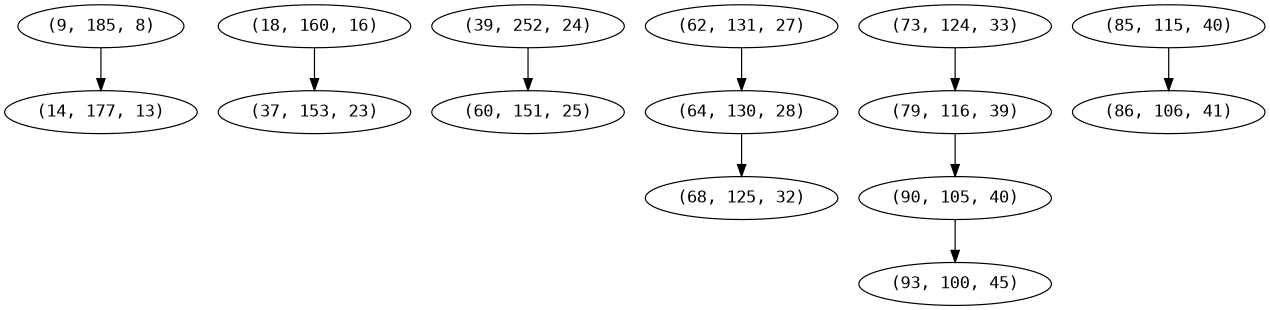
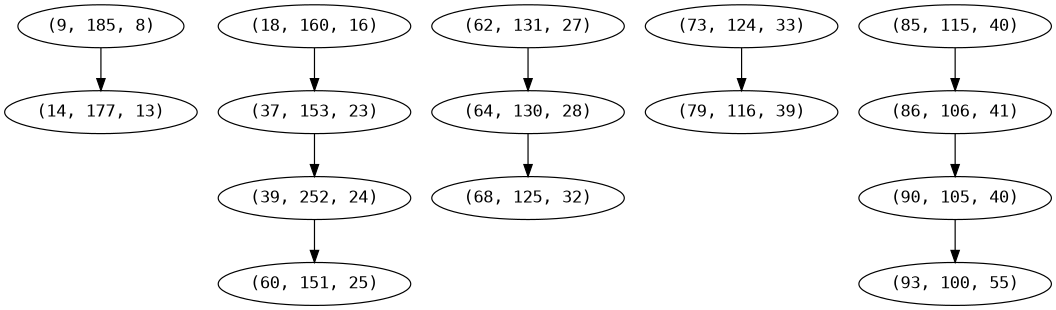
edge "(37, 153, 23)" -> "(39, 252, 24)": added
edge "(79, 116, 39)" -> "(90, 105, 40)": now "(86, 106, 41)" -> "(90, 105, 40)"
node "(93, 100, 45)": label "(93, 100, 45)" -> "(93, 100, 55)"
